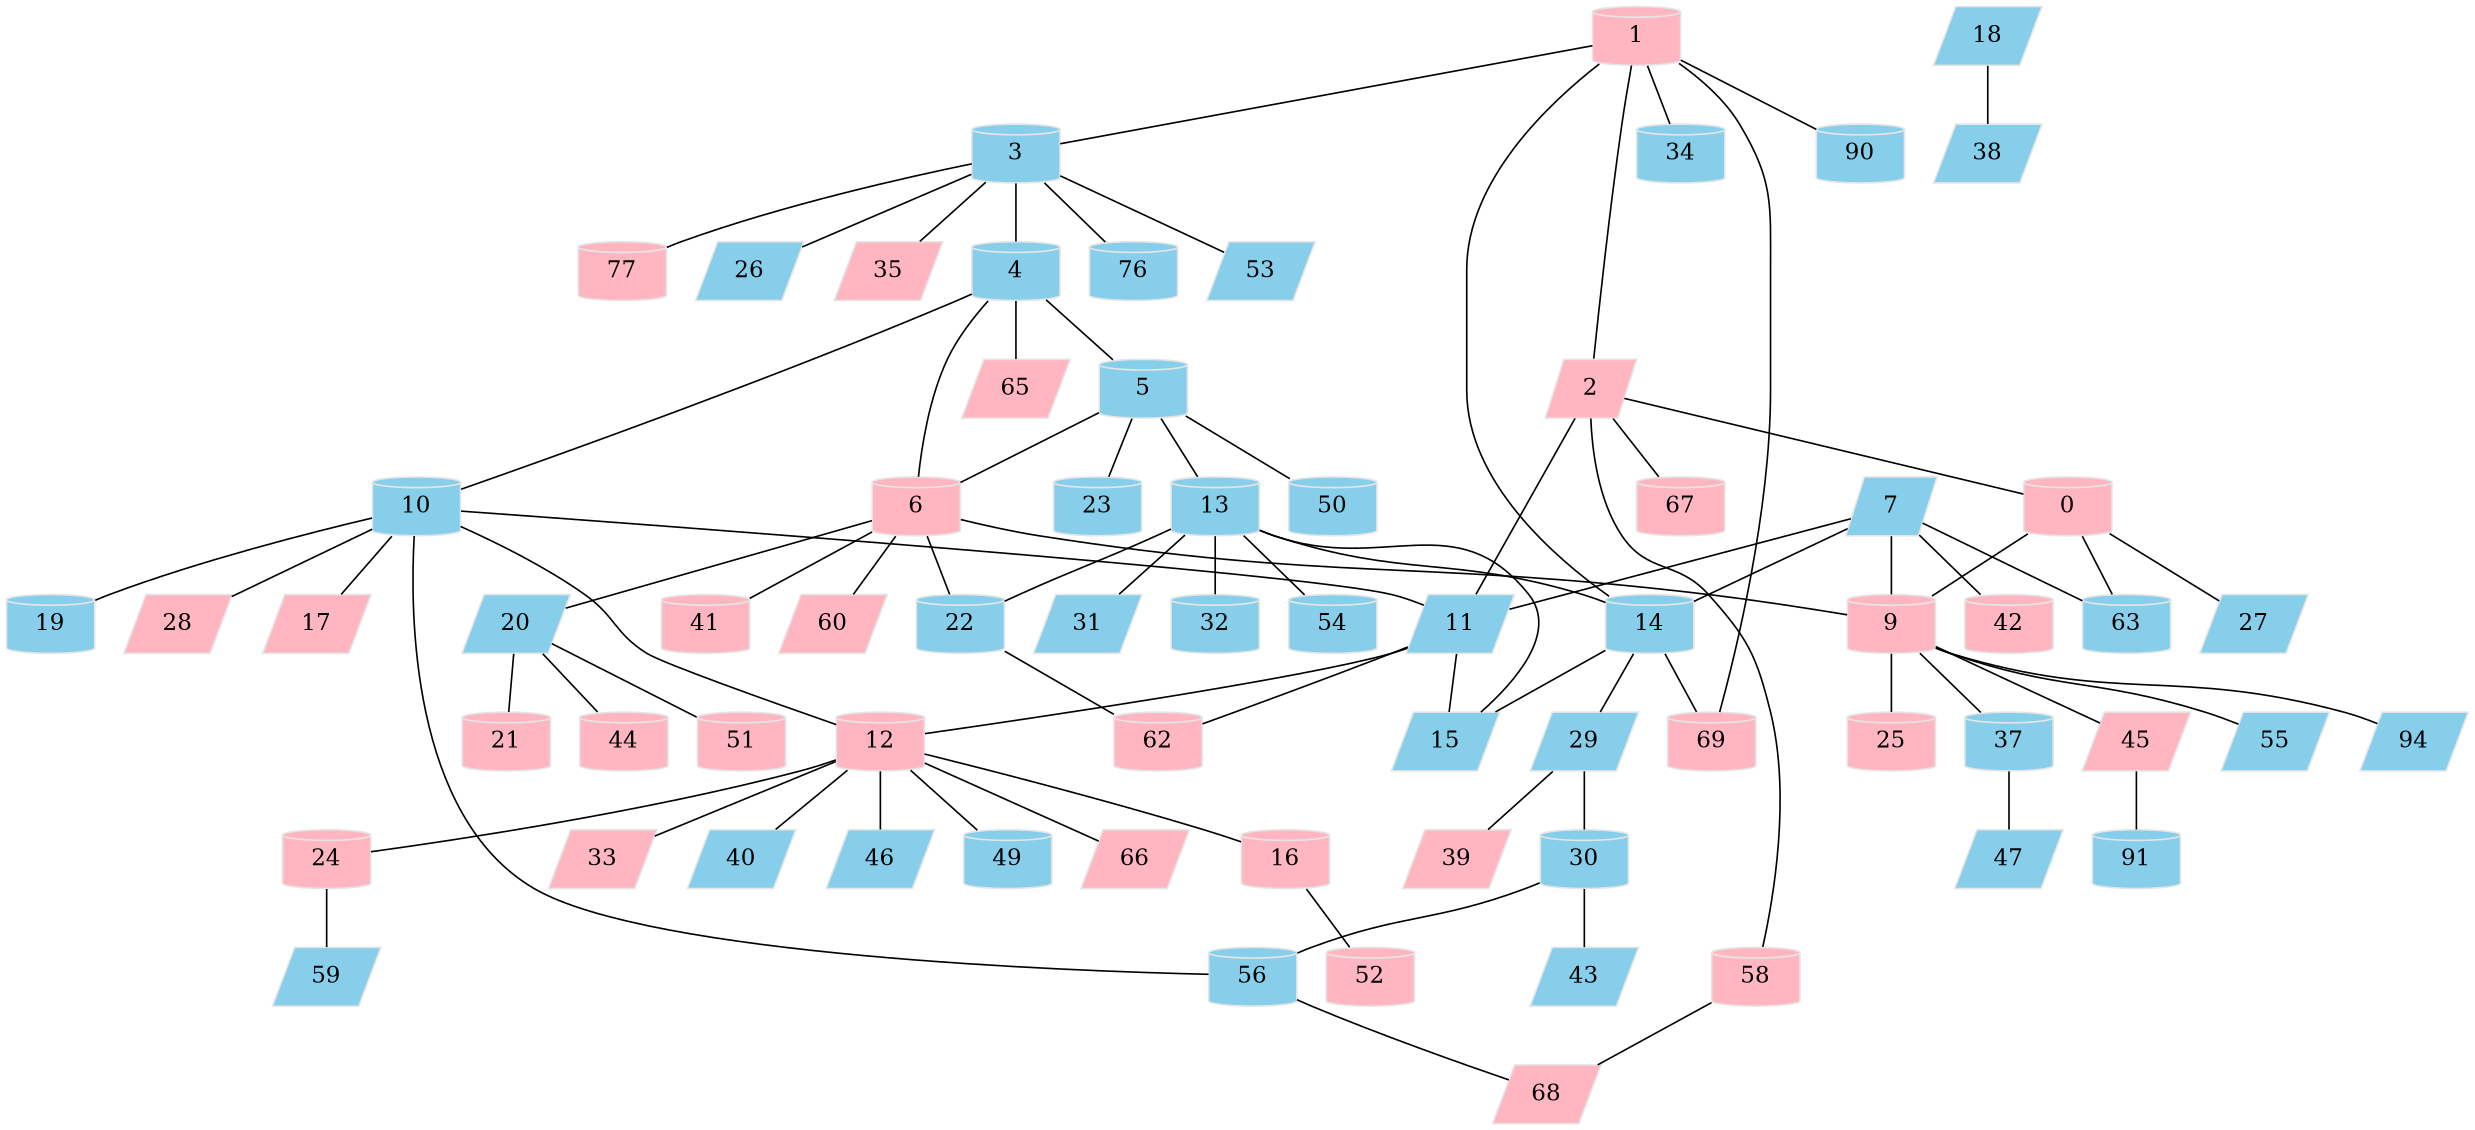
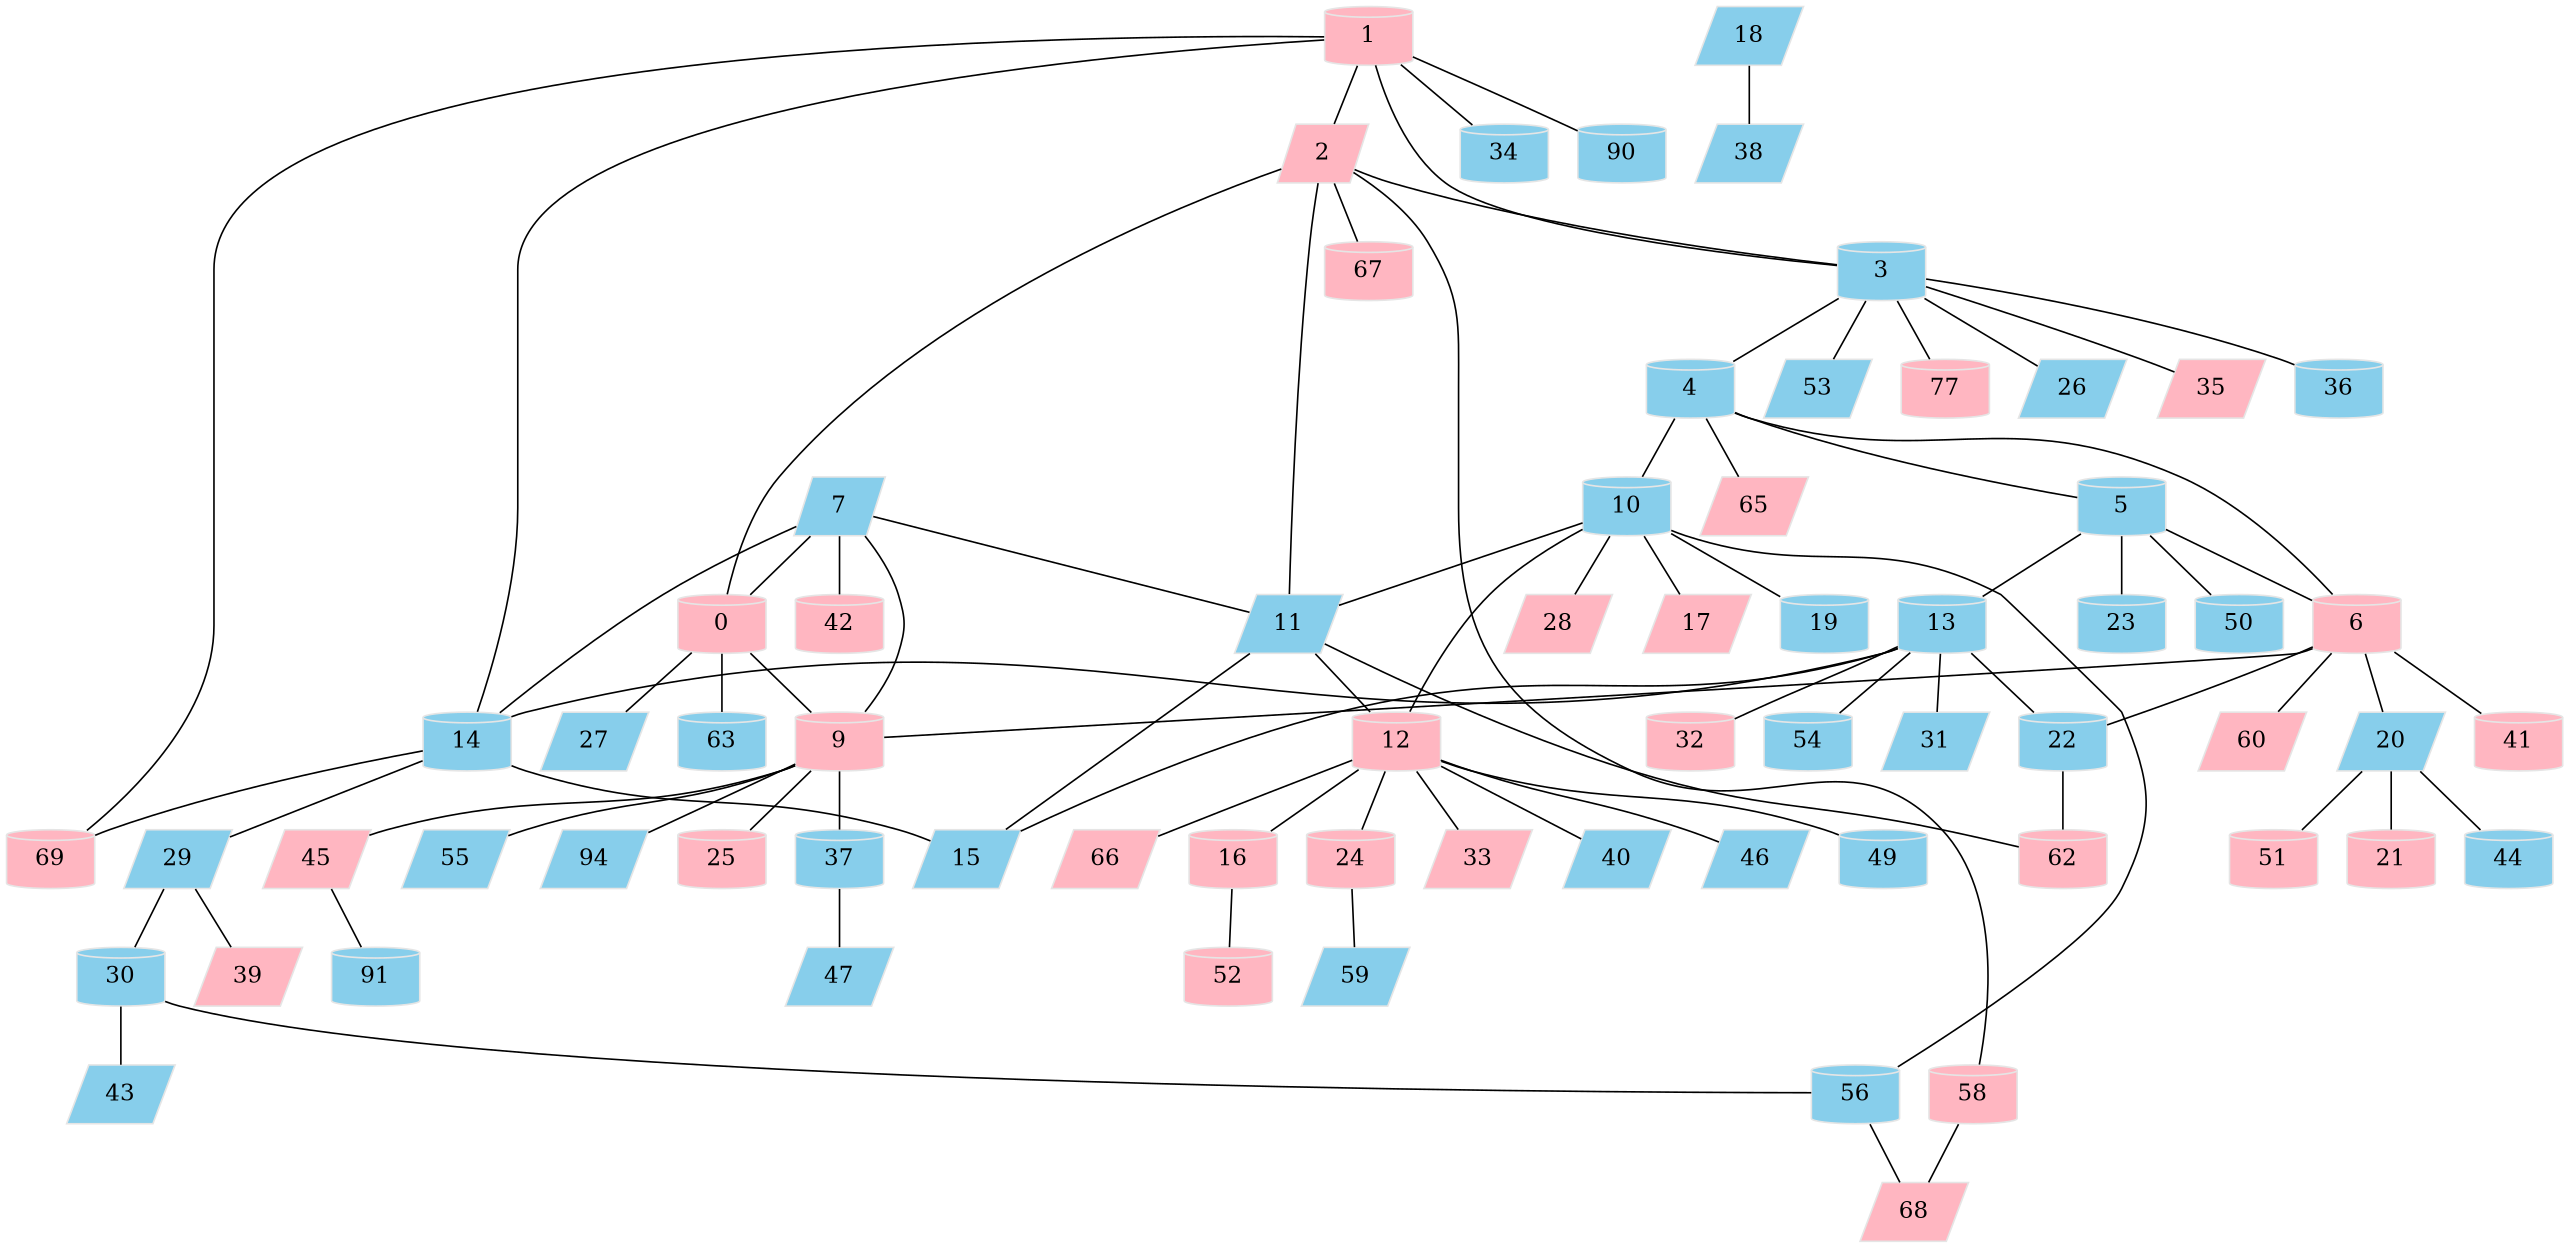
edge "2" -- "3": added
node "76": label "76" -> "36"
edge "7" -- "63": now "7" -- "0"
node "32": fillcolor skyblue -> lightpink
node "44": fillcolor lightpink -> skyblue
